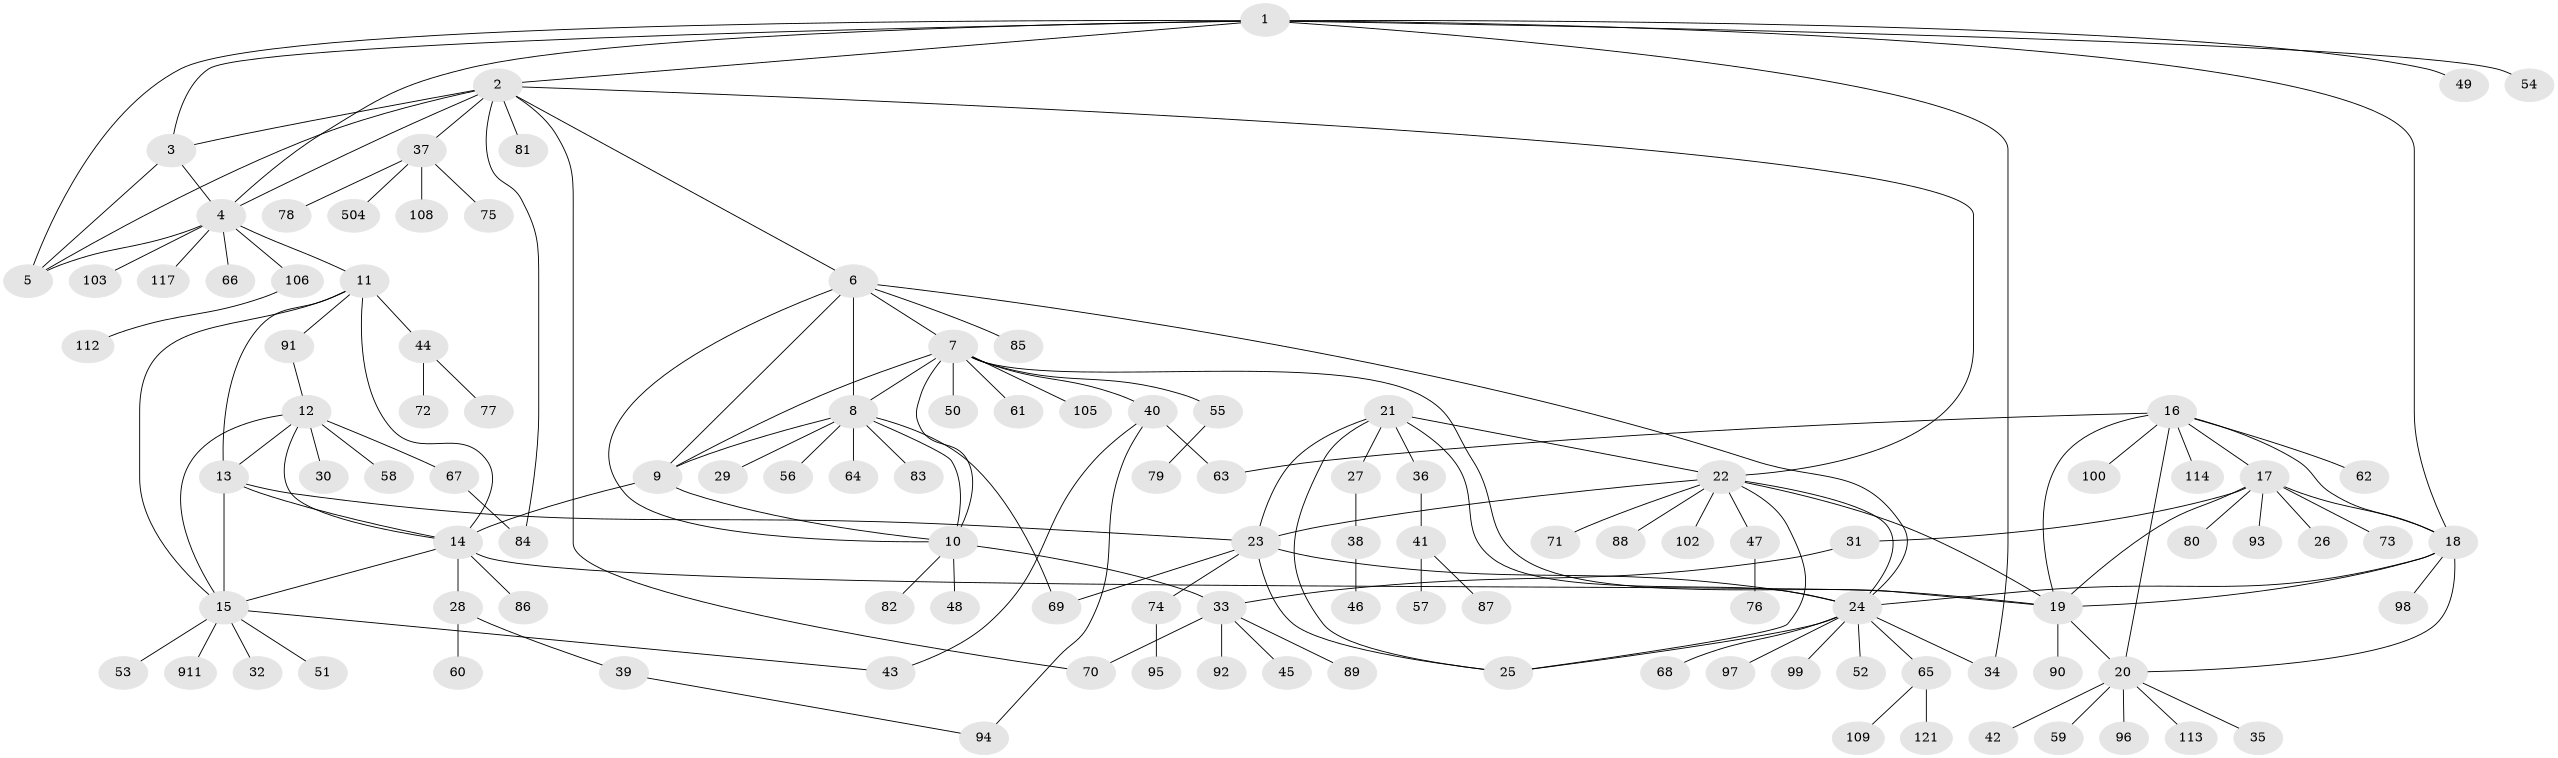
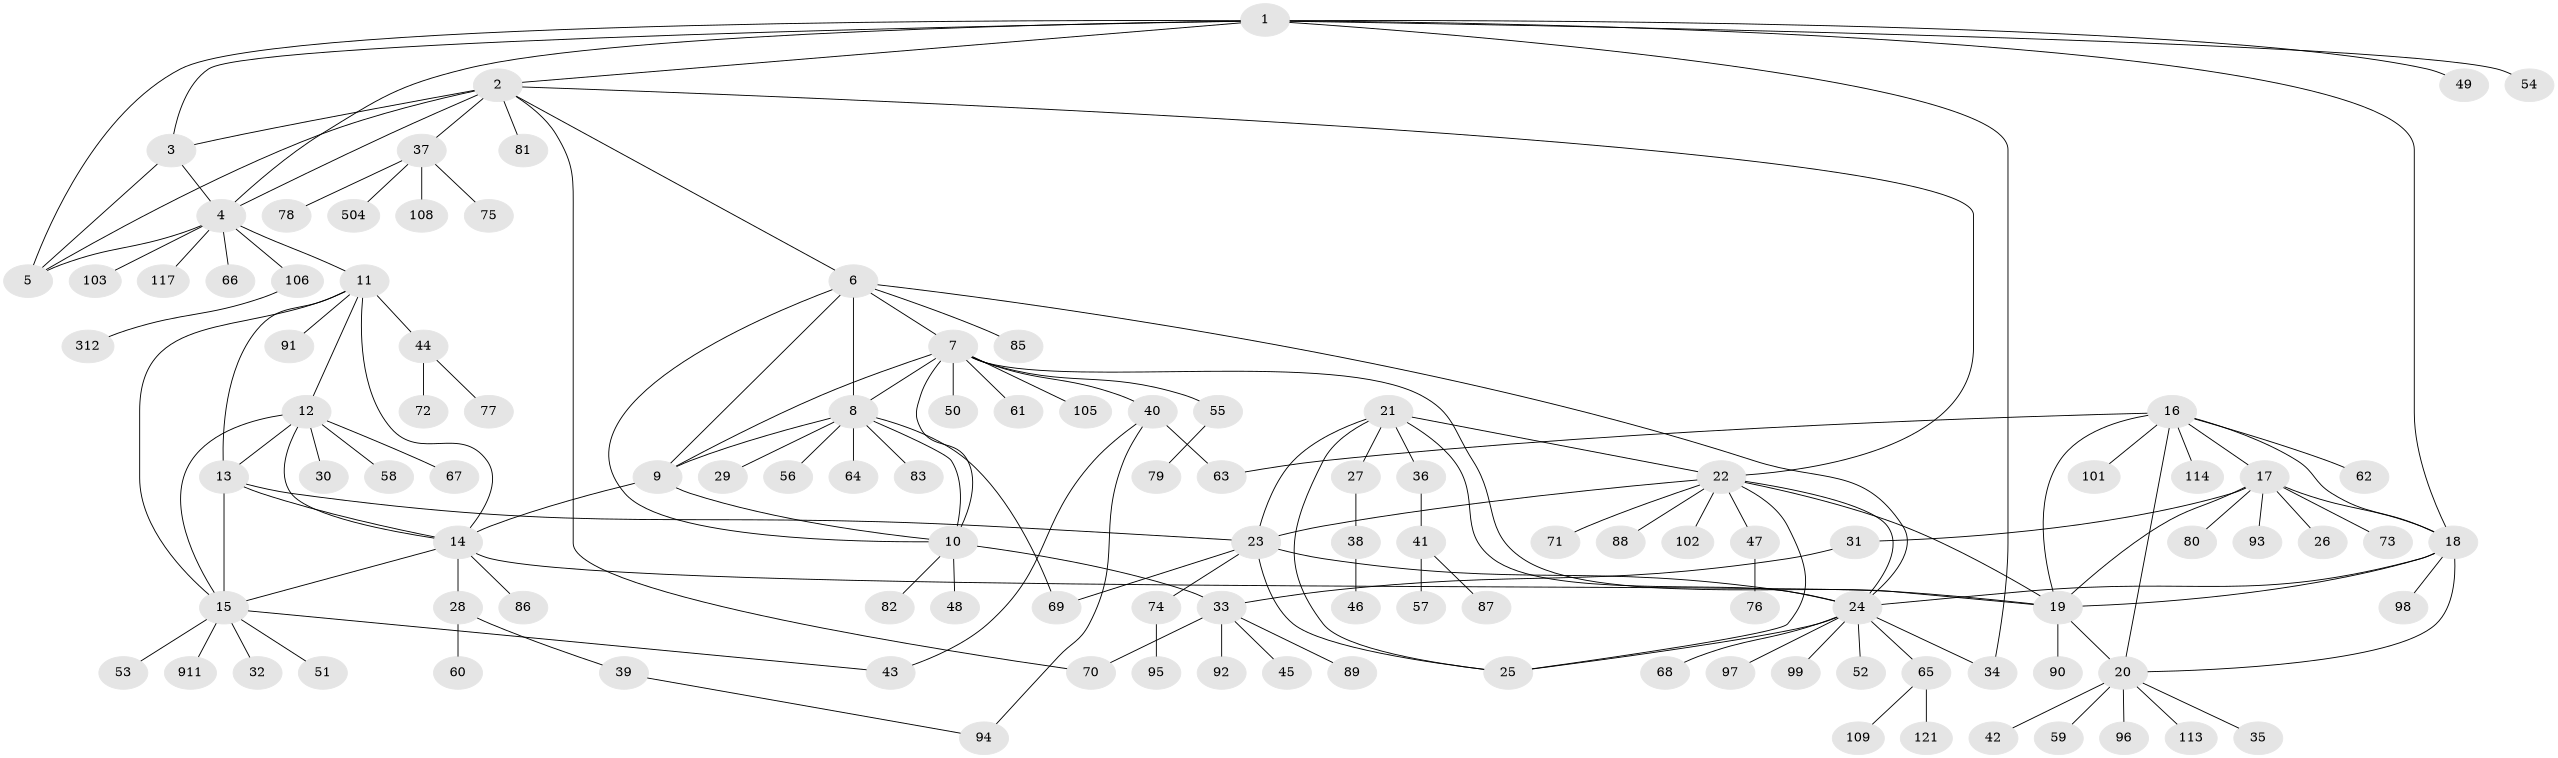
node "112": label "112" -> "312"
edge "91" -- "12": now "11" -- "12"
node "100": label "100" -> "101"
node "84": removed
